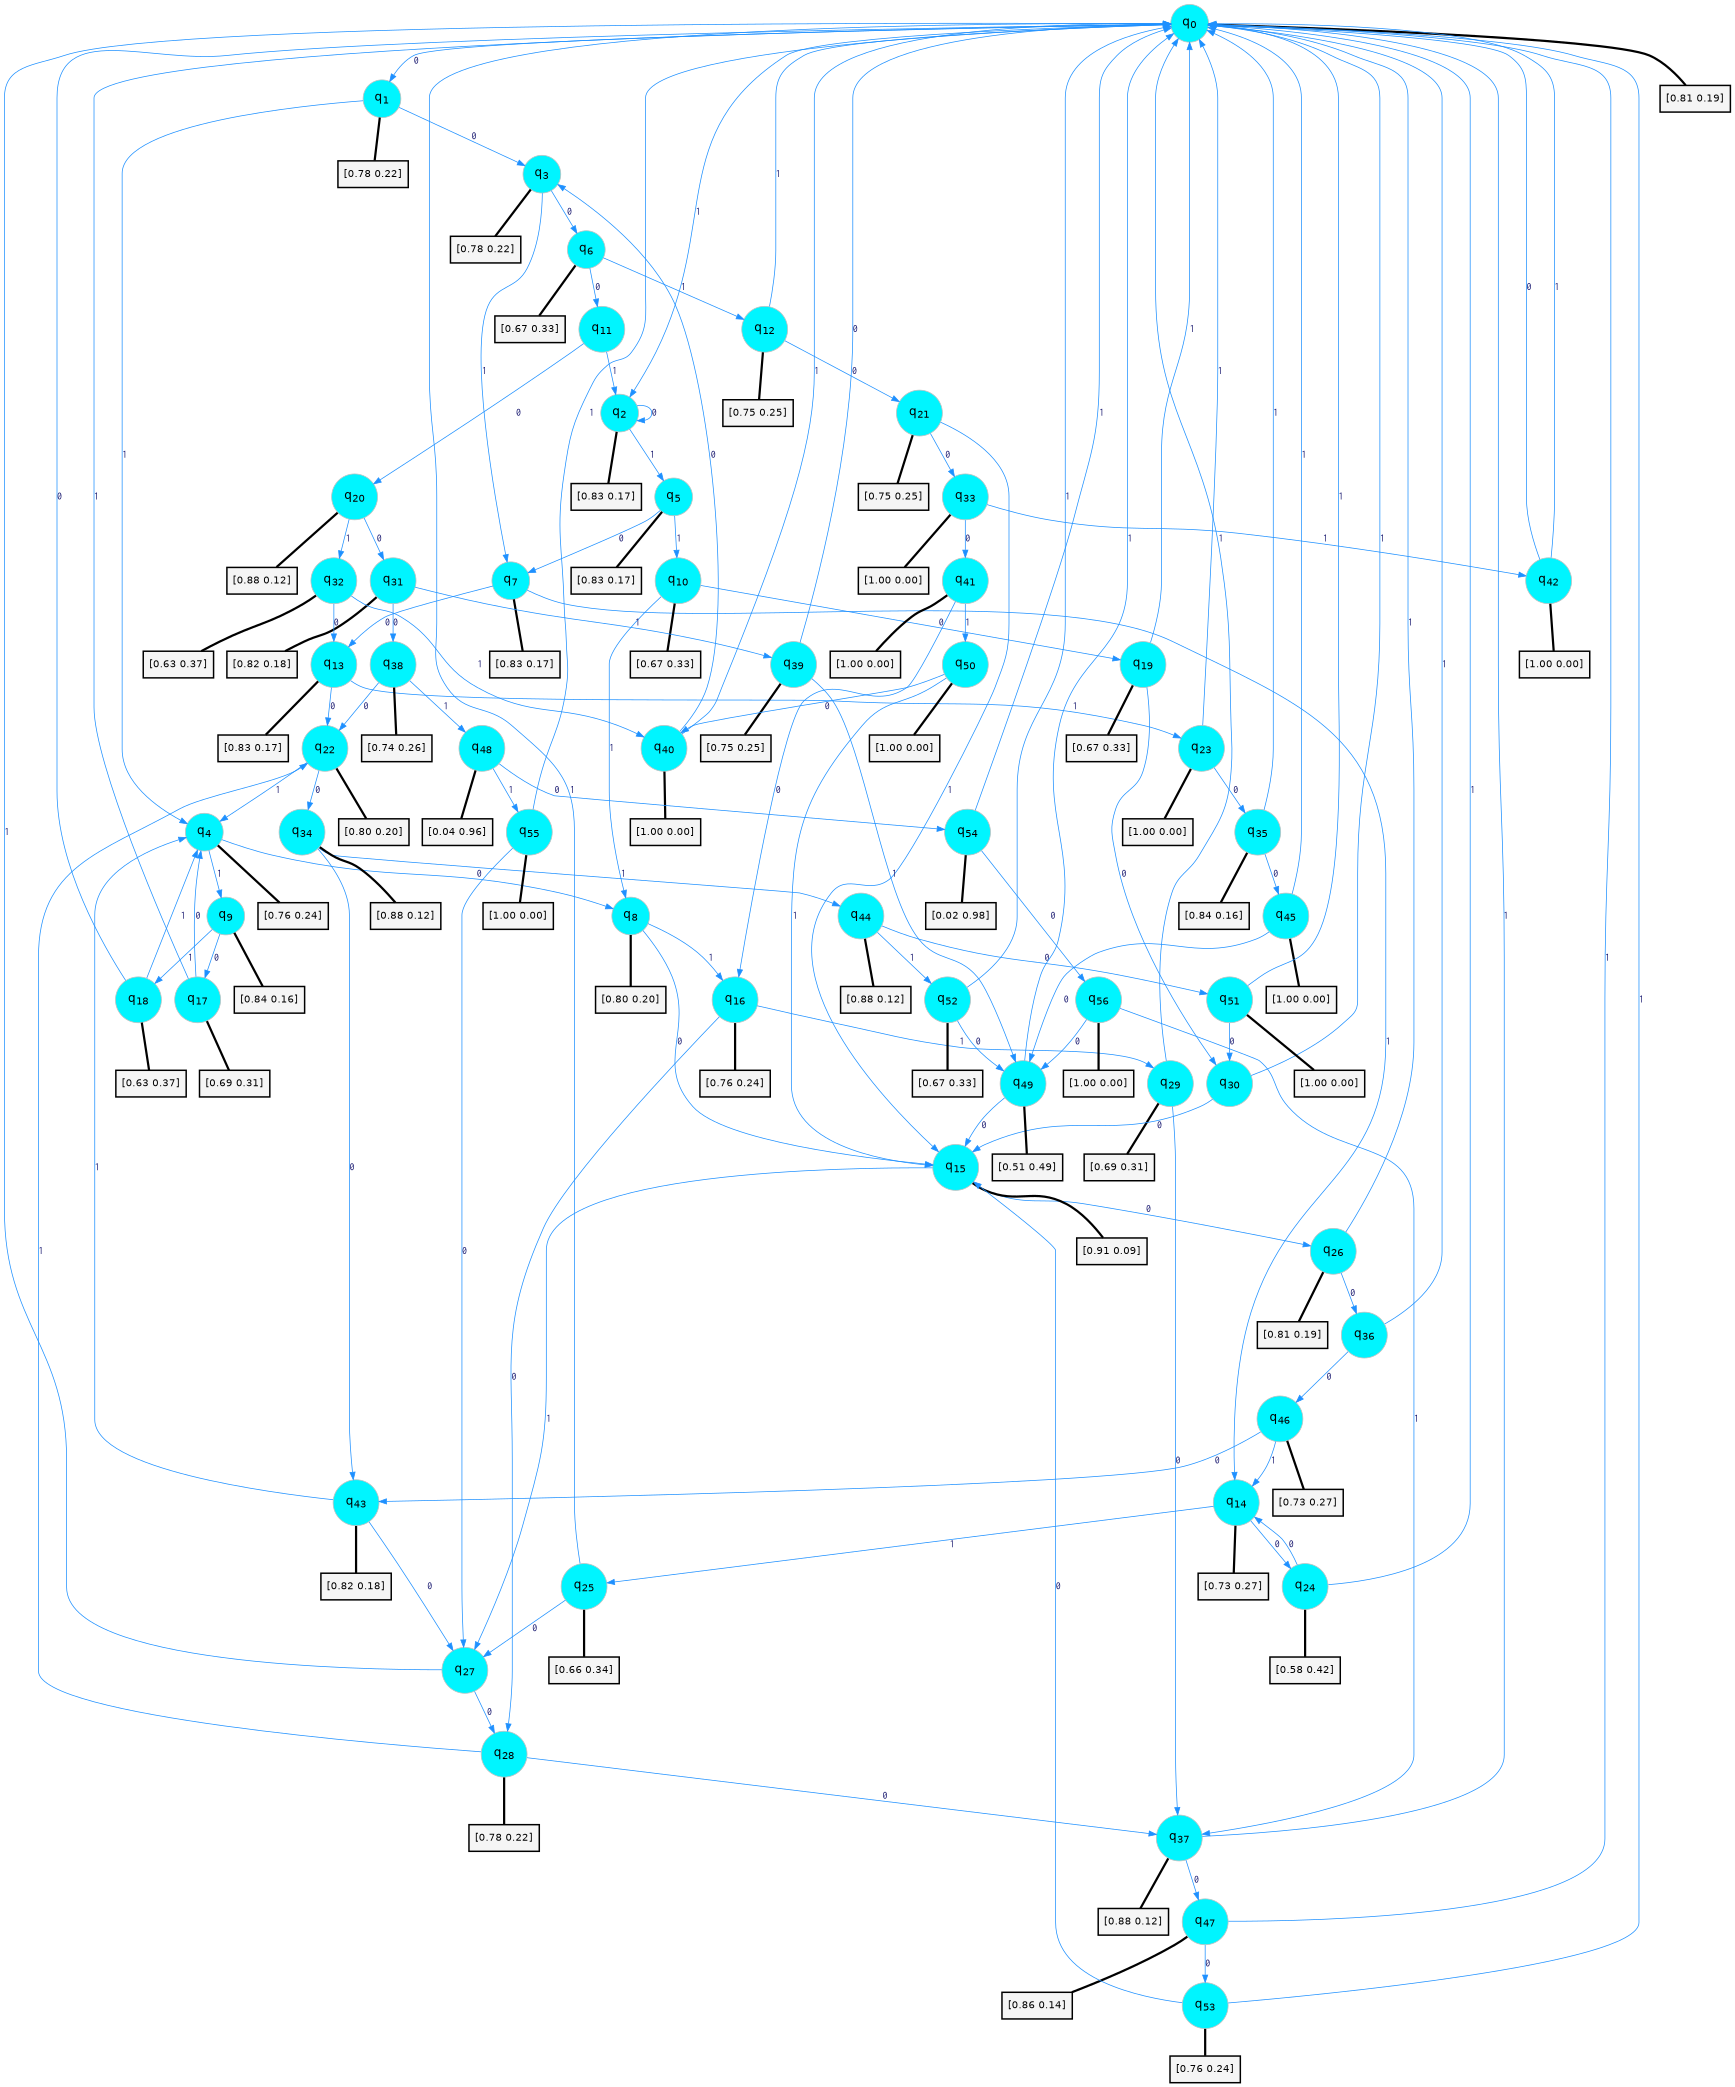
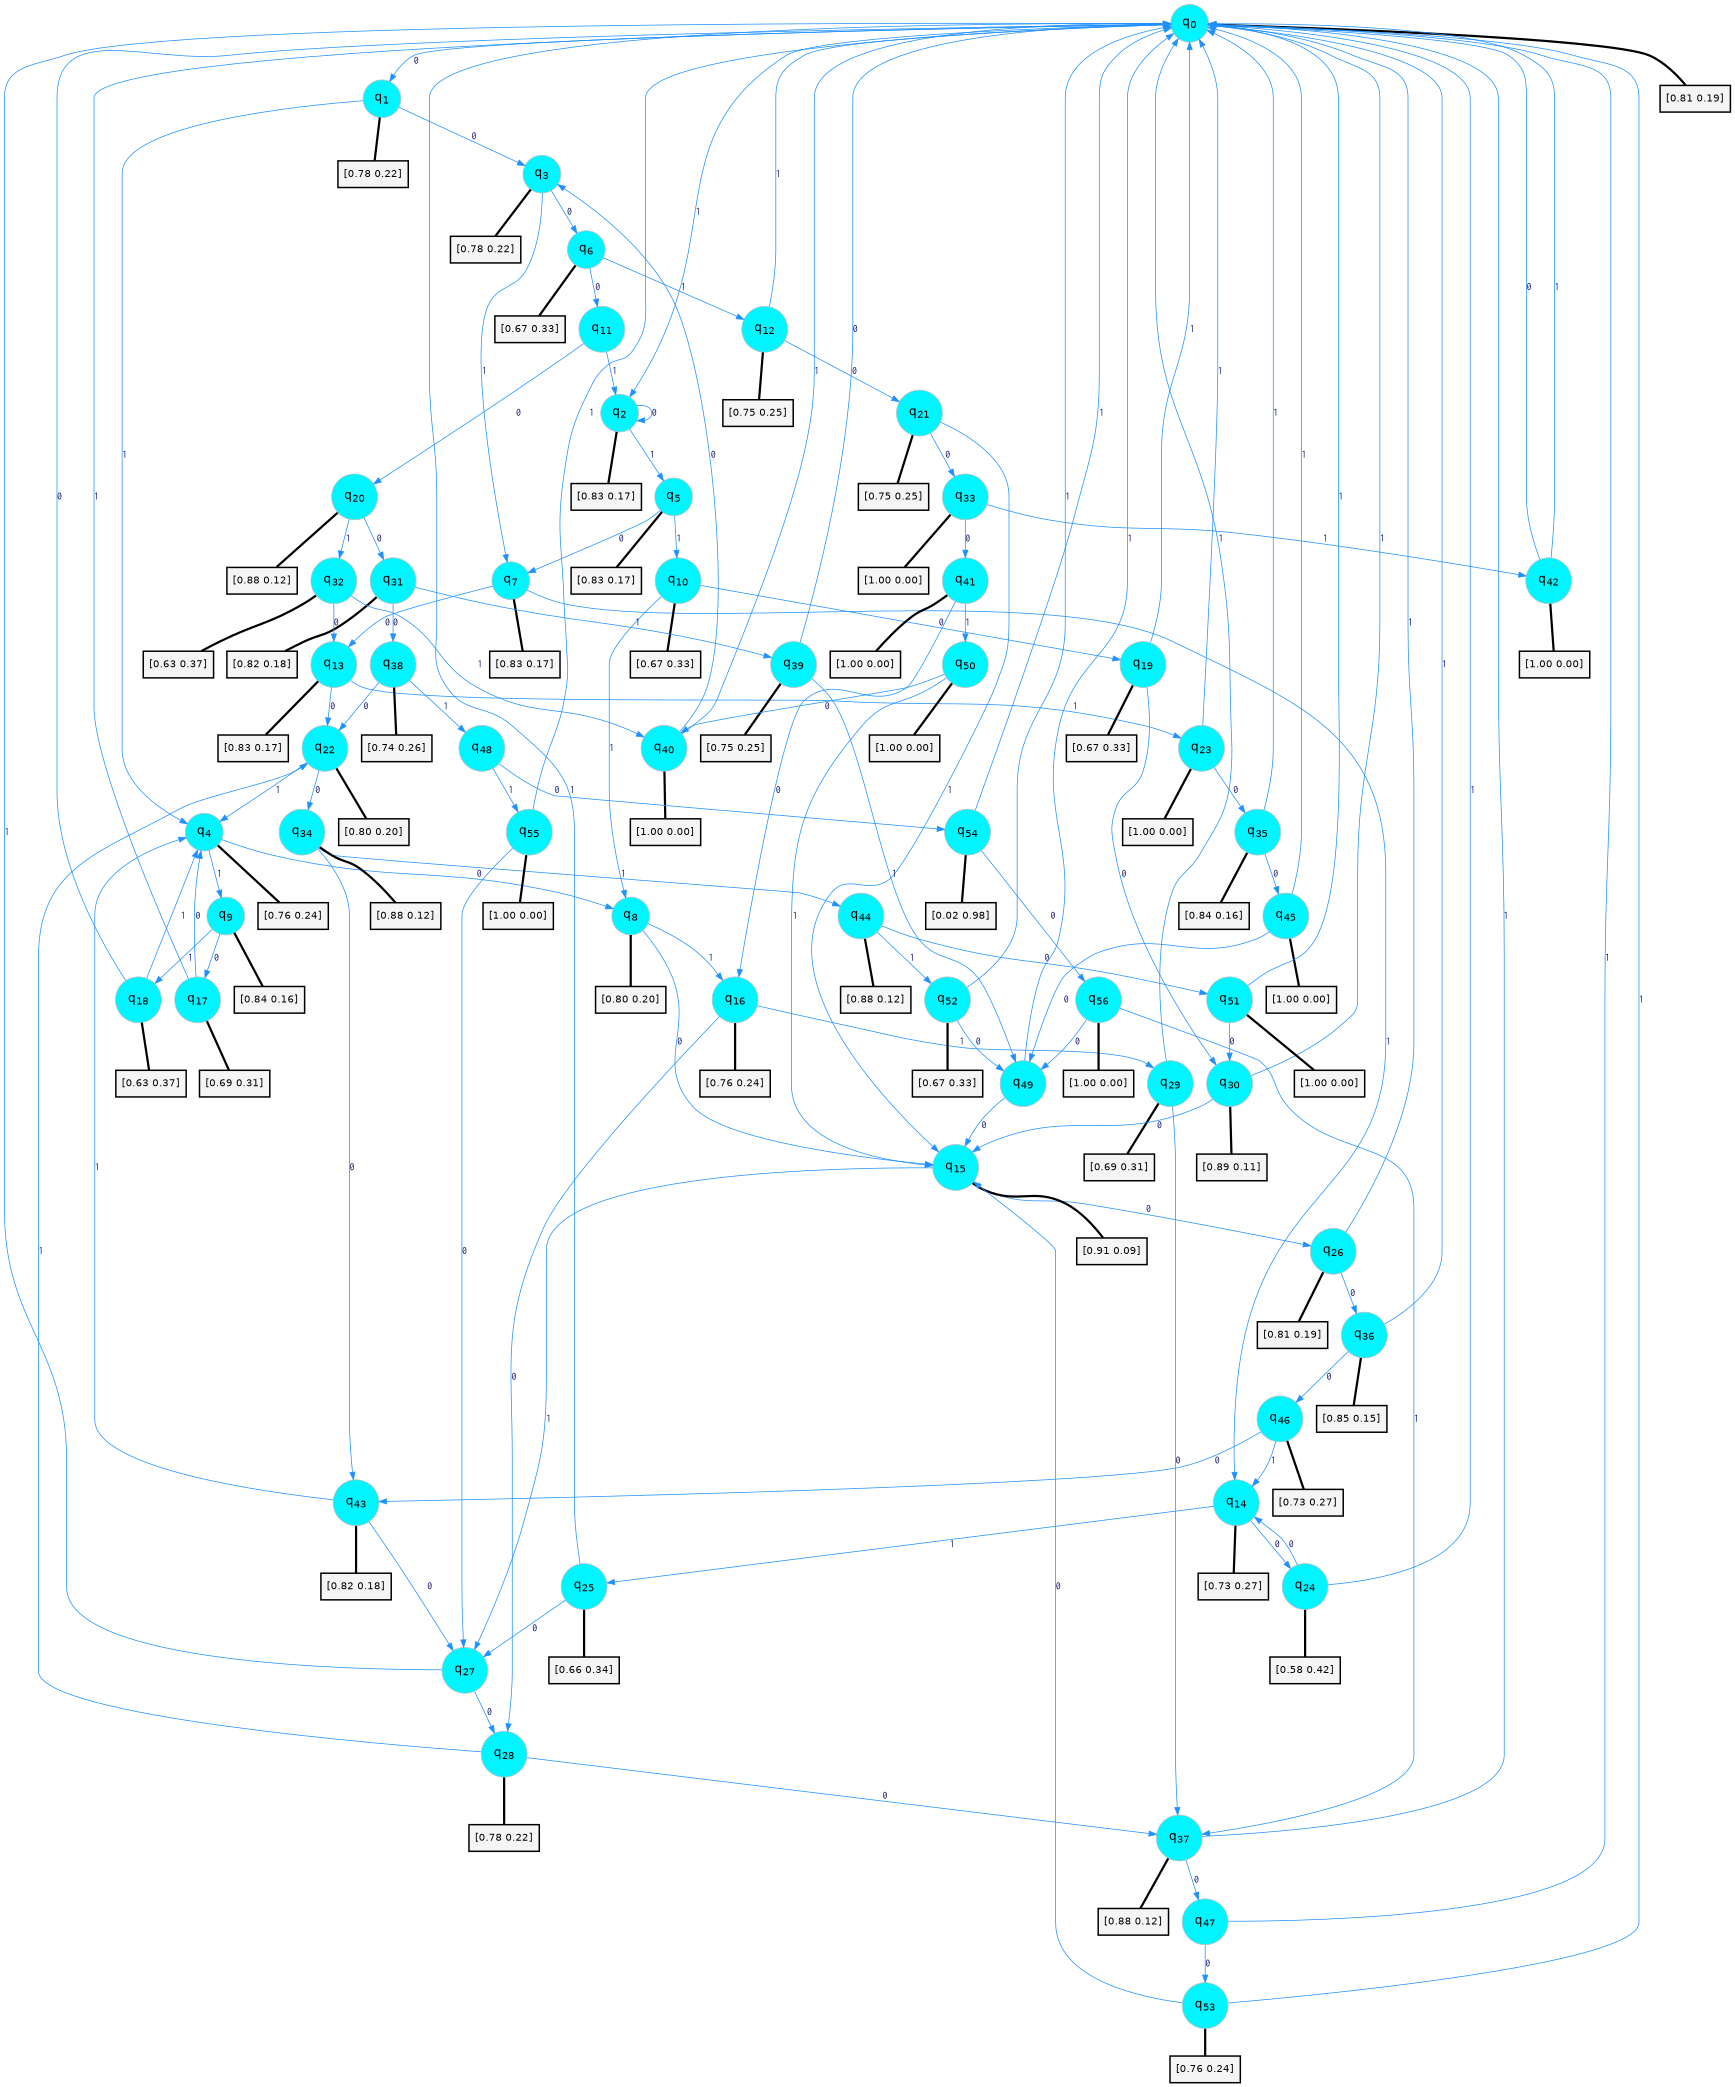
node "[0.04 0.96]": removed
node "[0.51 0.49]": removed
node "[0.89 0.11]": added
node "[0.85 0.15]": added
node "[0.86 0.14]": removed
